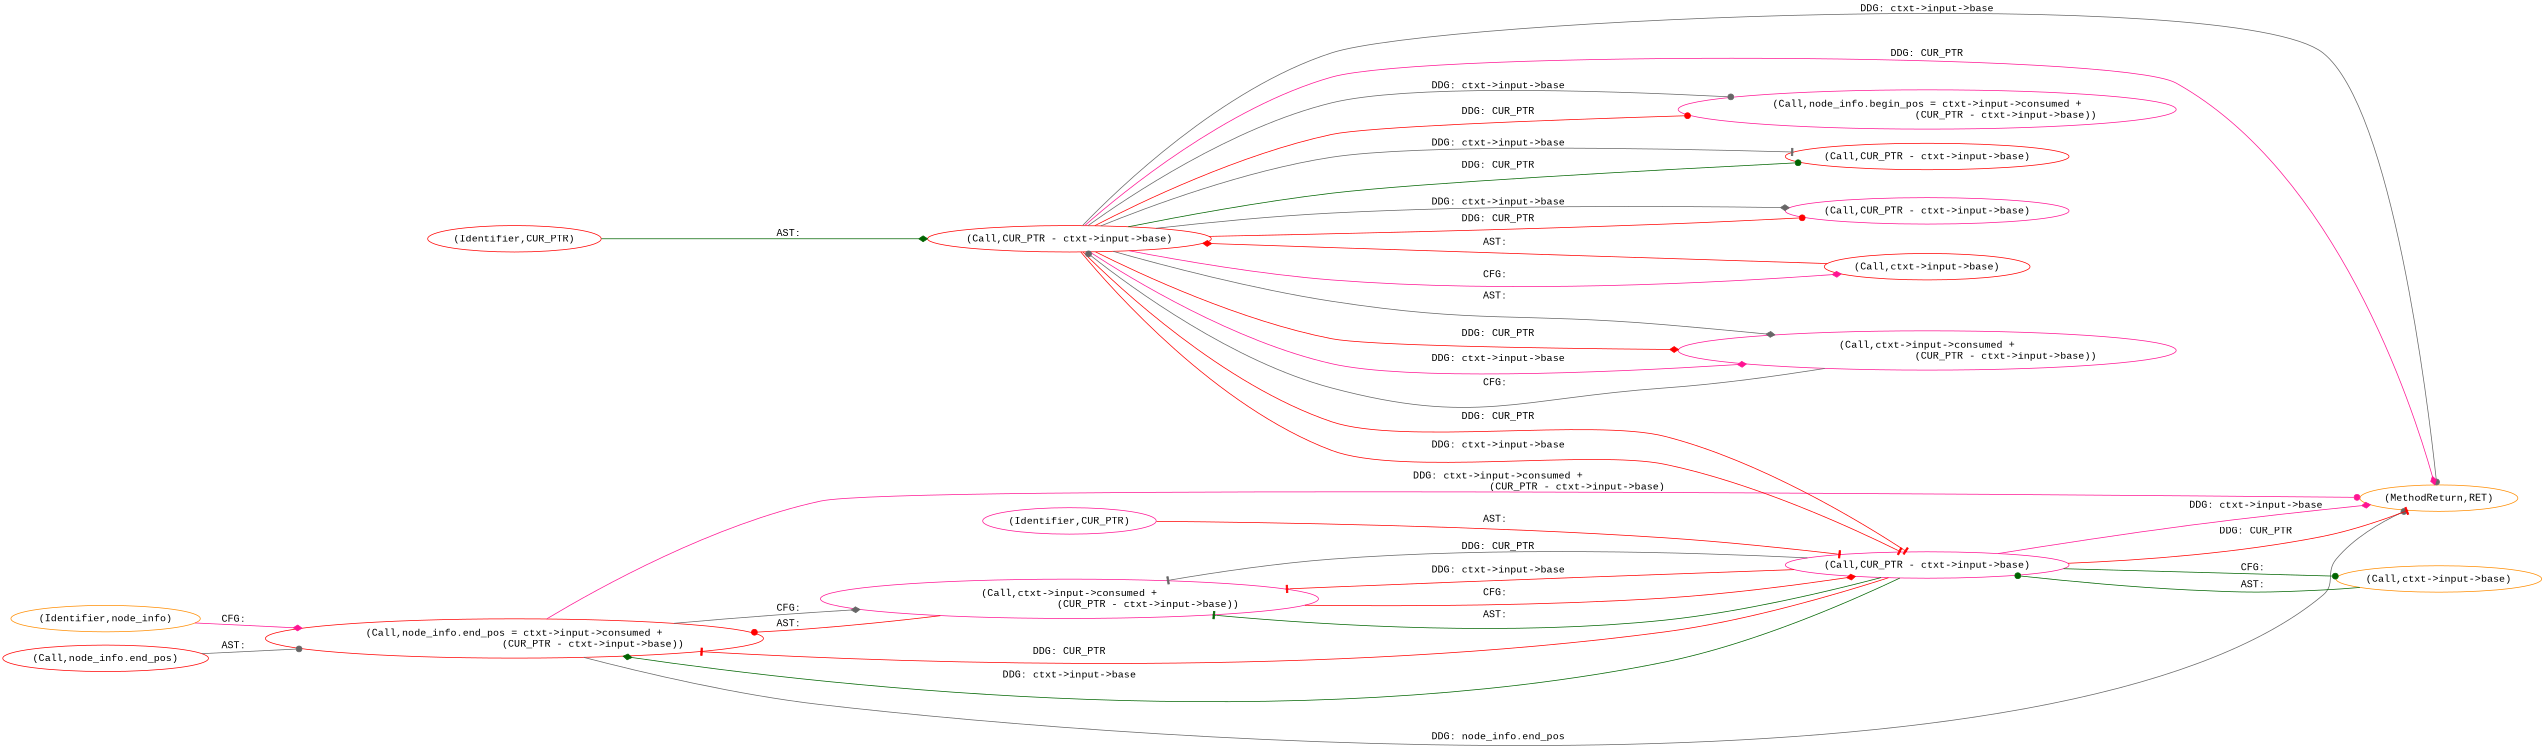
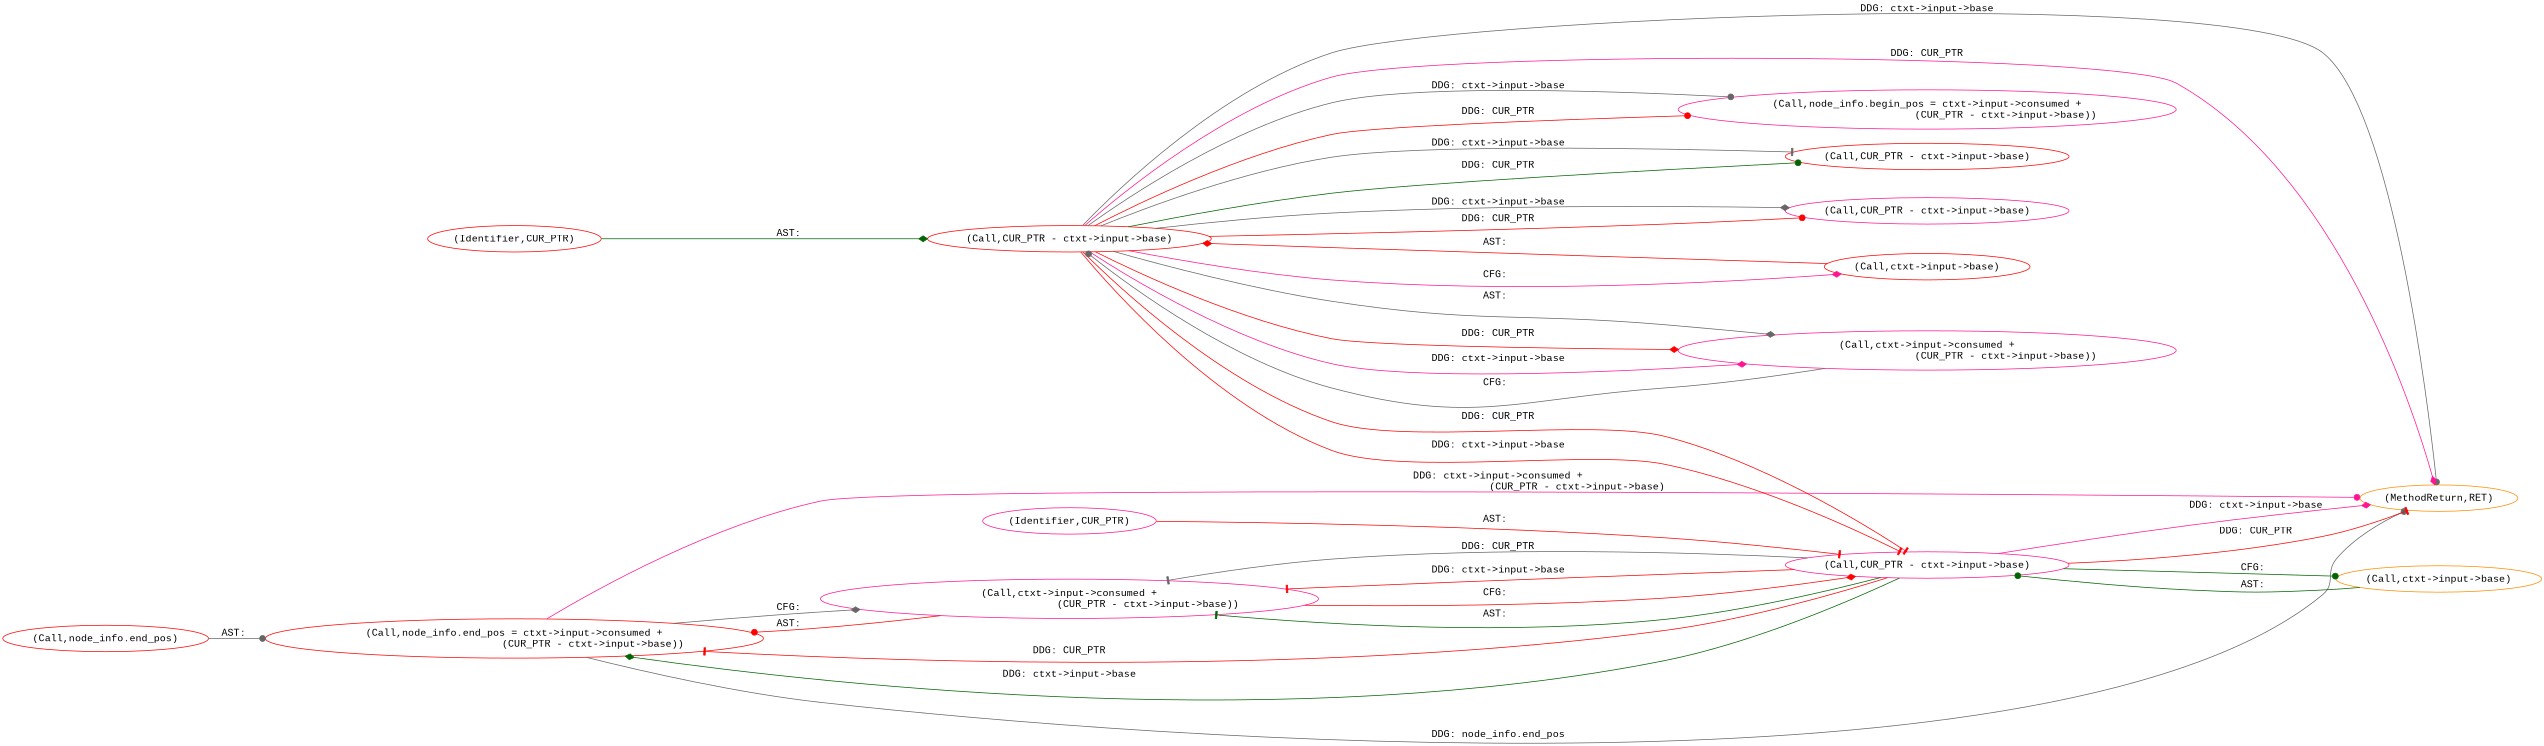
node "(Identifier,node_info)": removed
